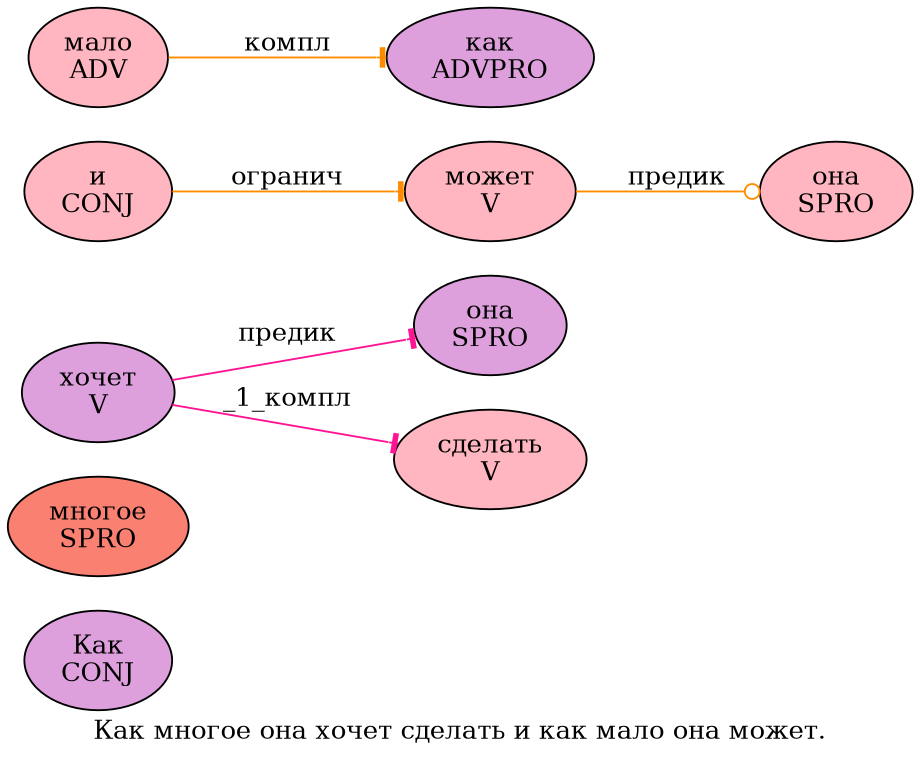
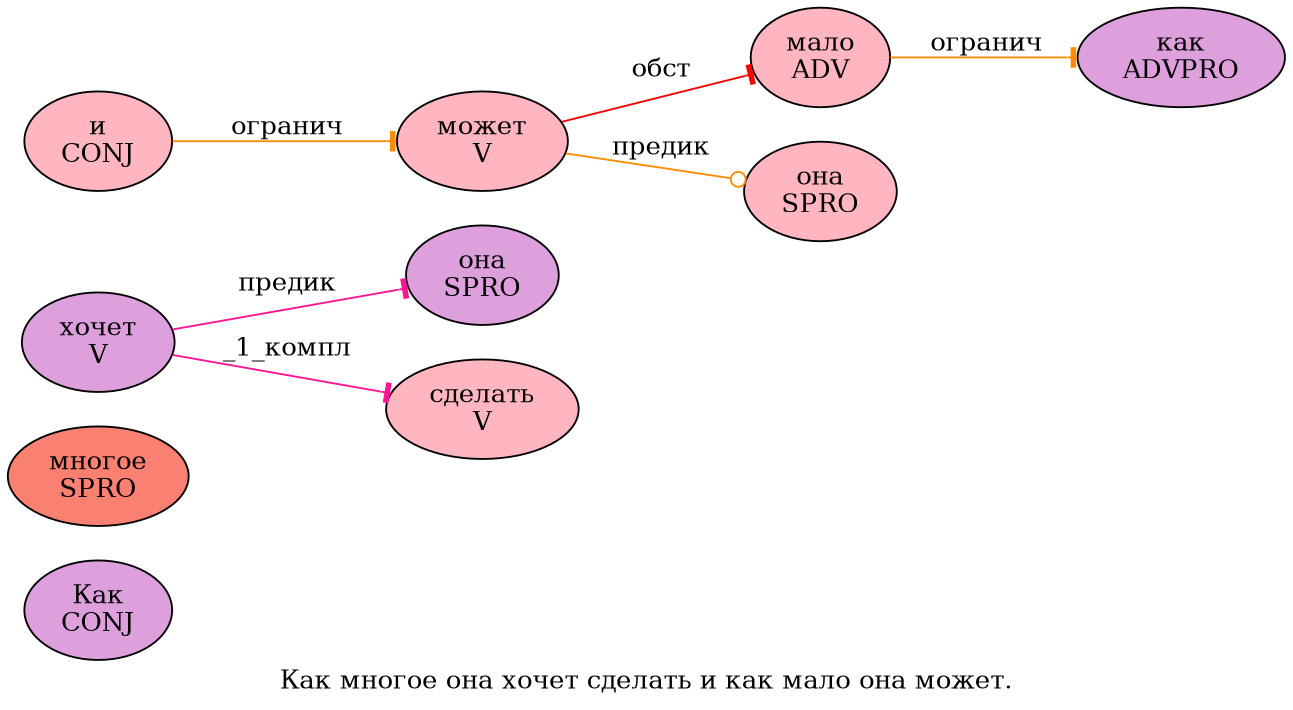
edge "мало ADV" -> "как ADVPRO": label "компл" -> "огранич"
edge "может V" -> "мало ADV": added, label "обст"
